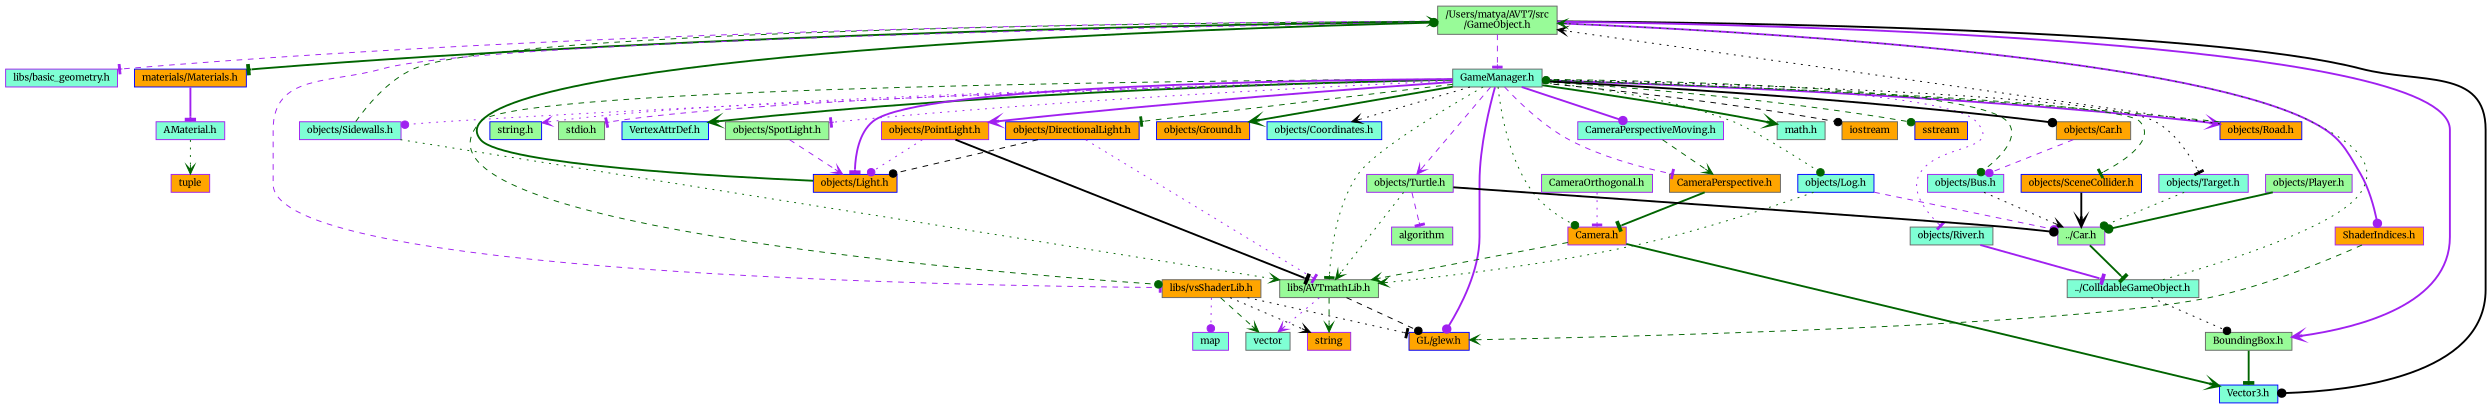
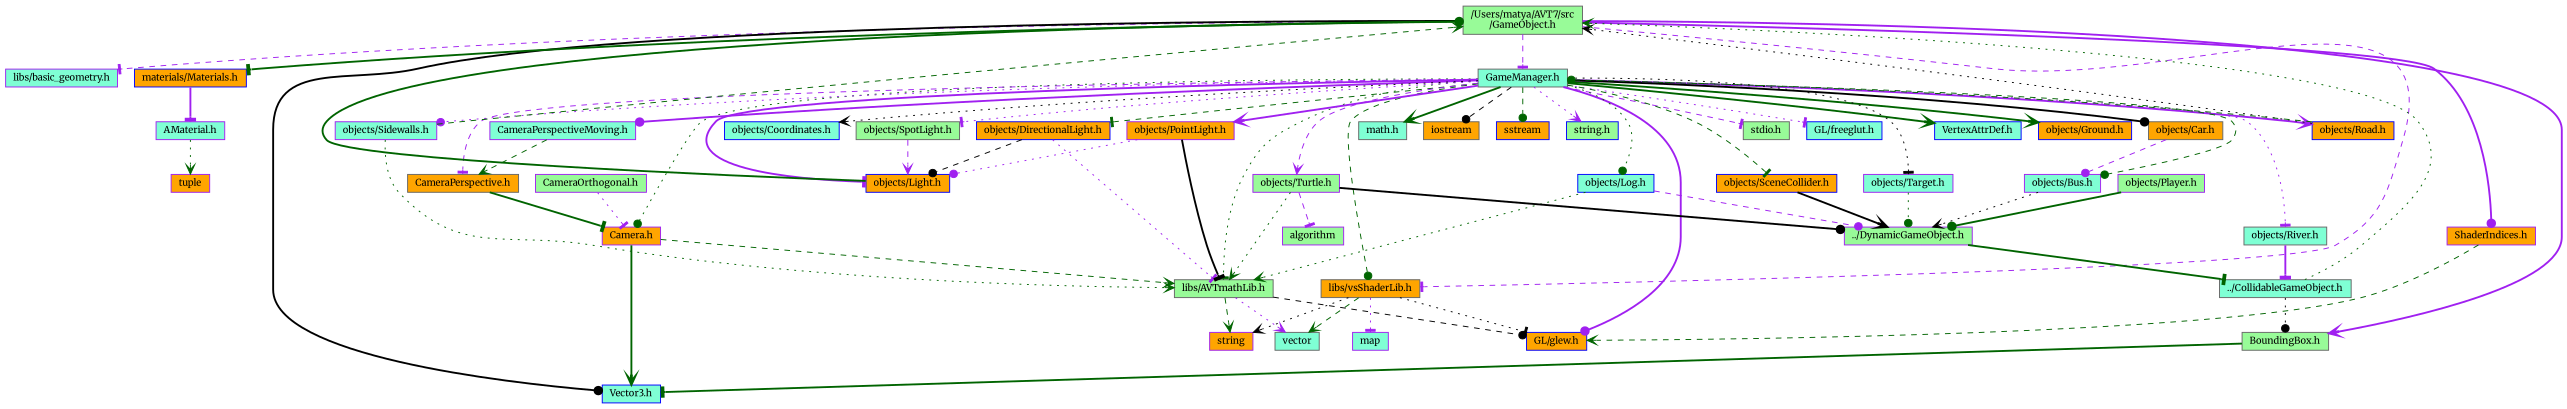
node "GL/freeglut.h": added
node "../Car.h": label "../Car.h" -> "../DynamicGameObject.h"
edge "libs/vsShaderLib.h" -> "map": arrowhead dot -> tee
